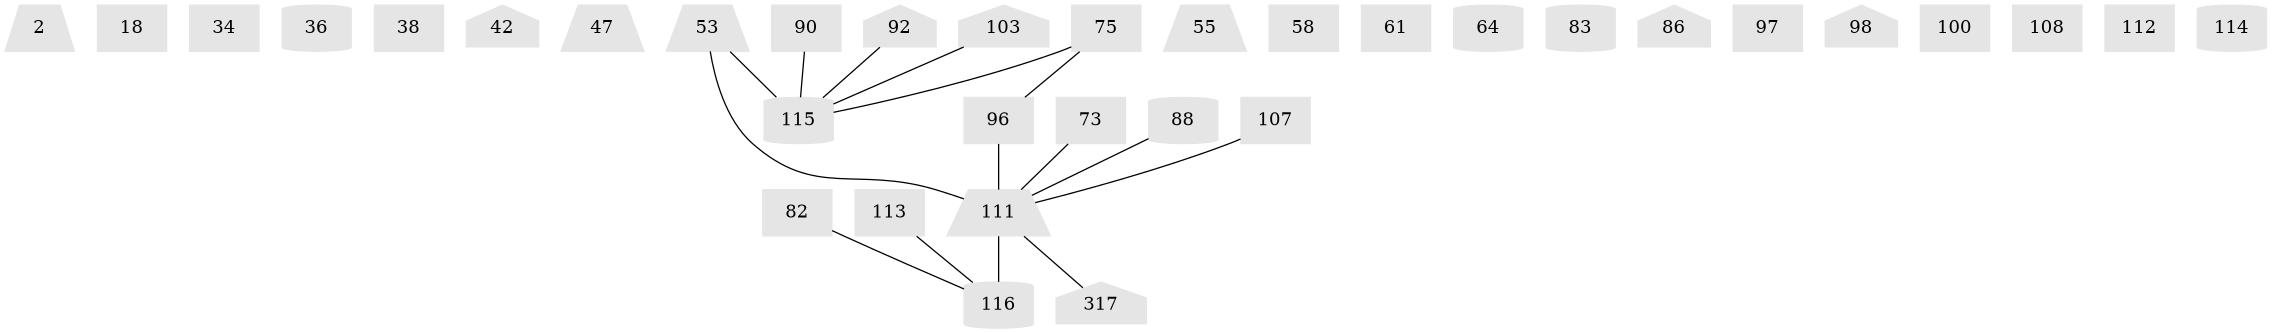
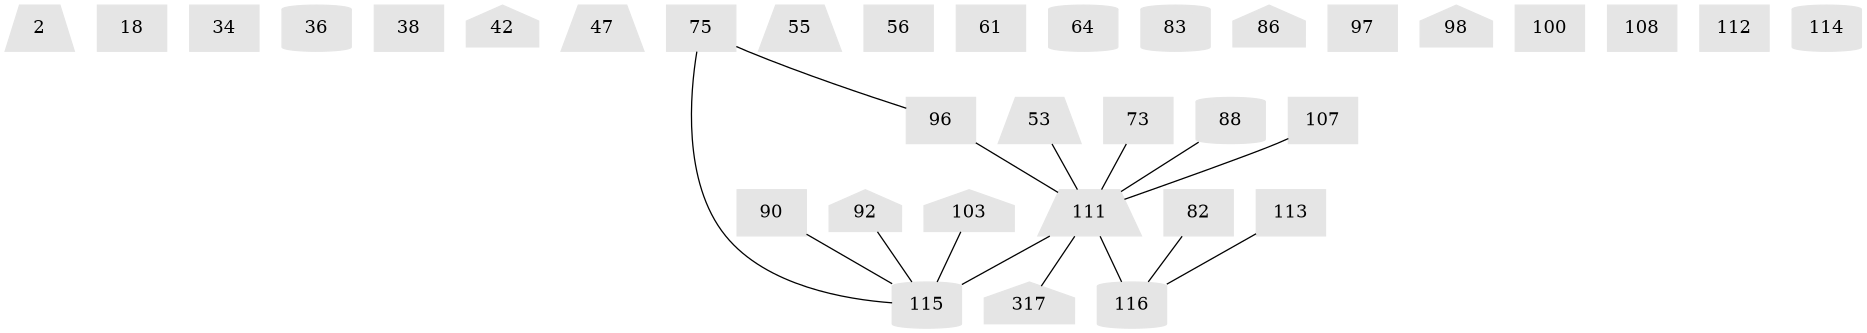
node "58": label "58" -> "56"
edge "53" -- "115": now "111" -- "115"
